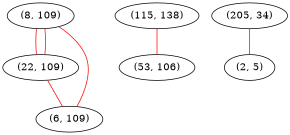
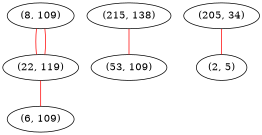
node "(115, 138)": label "(115, 138)" -> "(215, 138)"
edge "(8, 109)" -- "(6, 109)": removed
node "(22, 109)": label "(22, 109)" -> "(22, 119)"
node "(53, 106)": label "(53, 106)" -> "(53, 109)"
